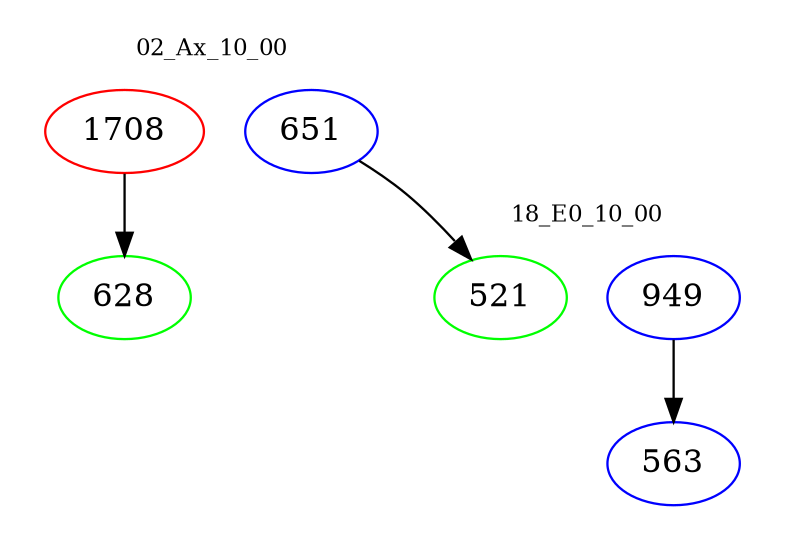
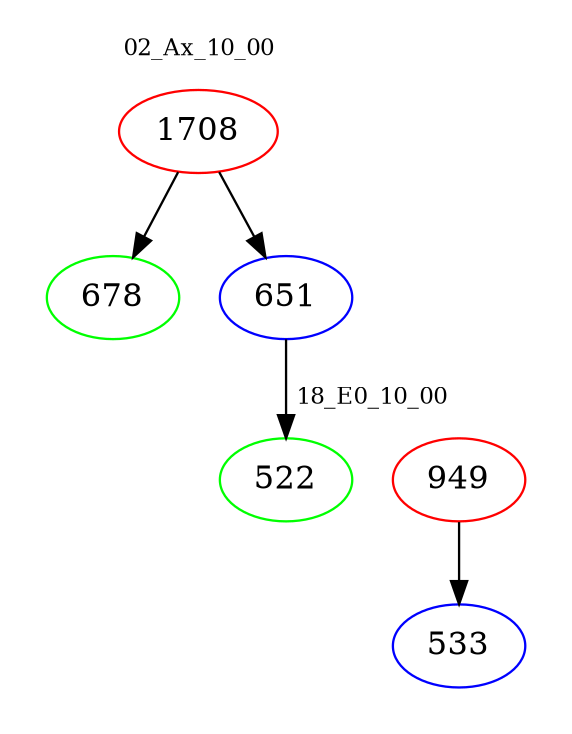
edge "1708" -> "651": added
node "628": label "628" -> "678"
node "521": label "521" -> "522"
node "949": color blue -> red
node "563": label "563" -> "533"
